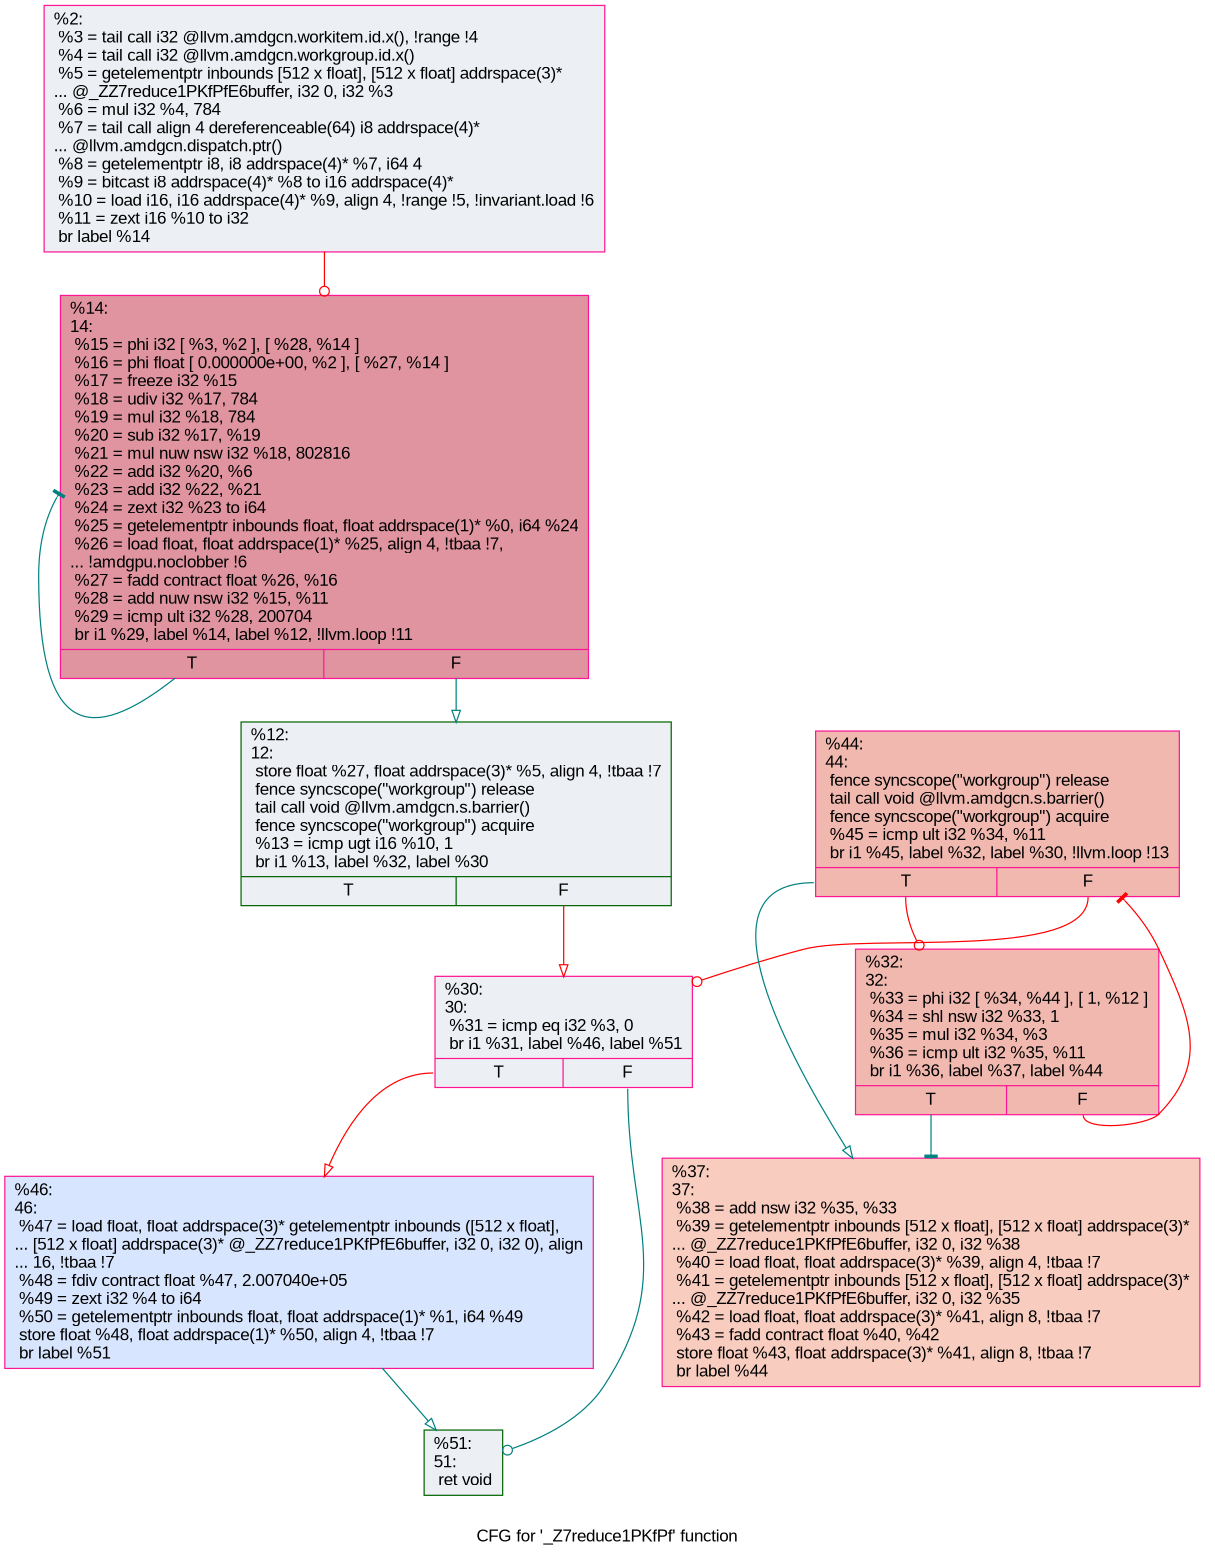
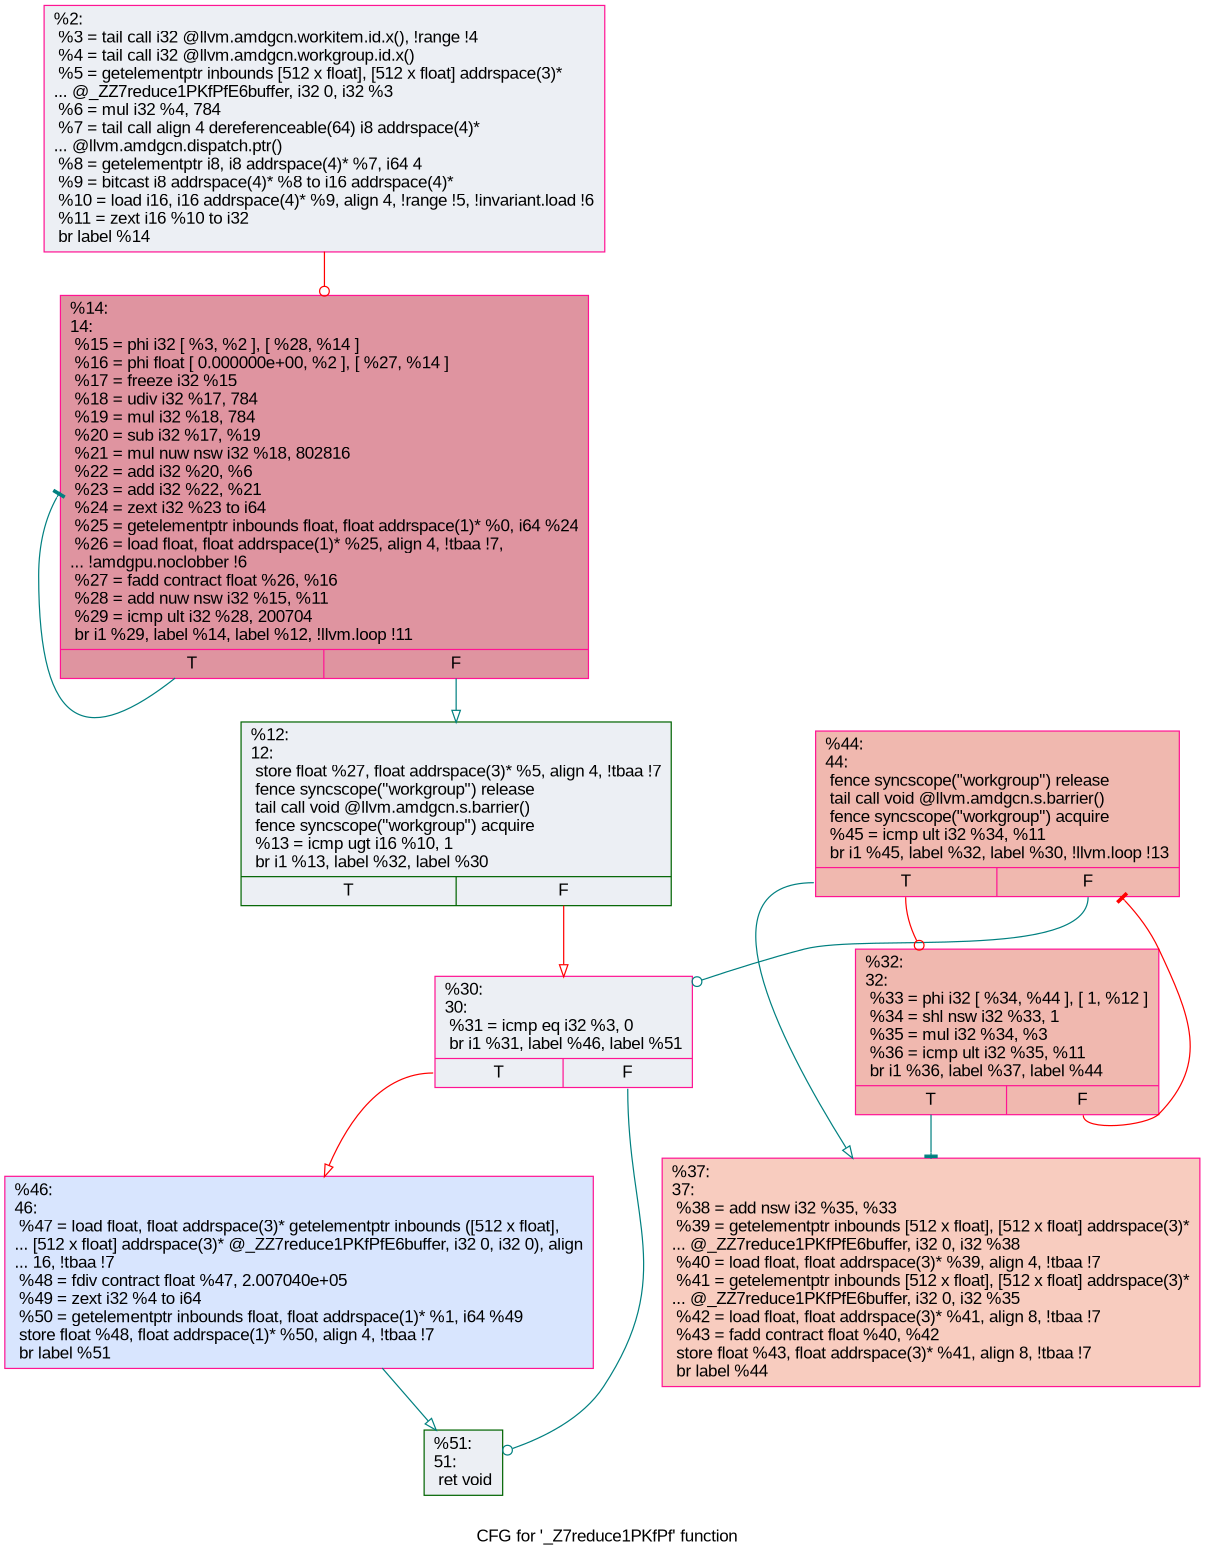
edge "%44:" -> "%30:": color red -> teal
